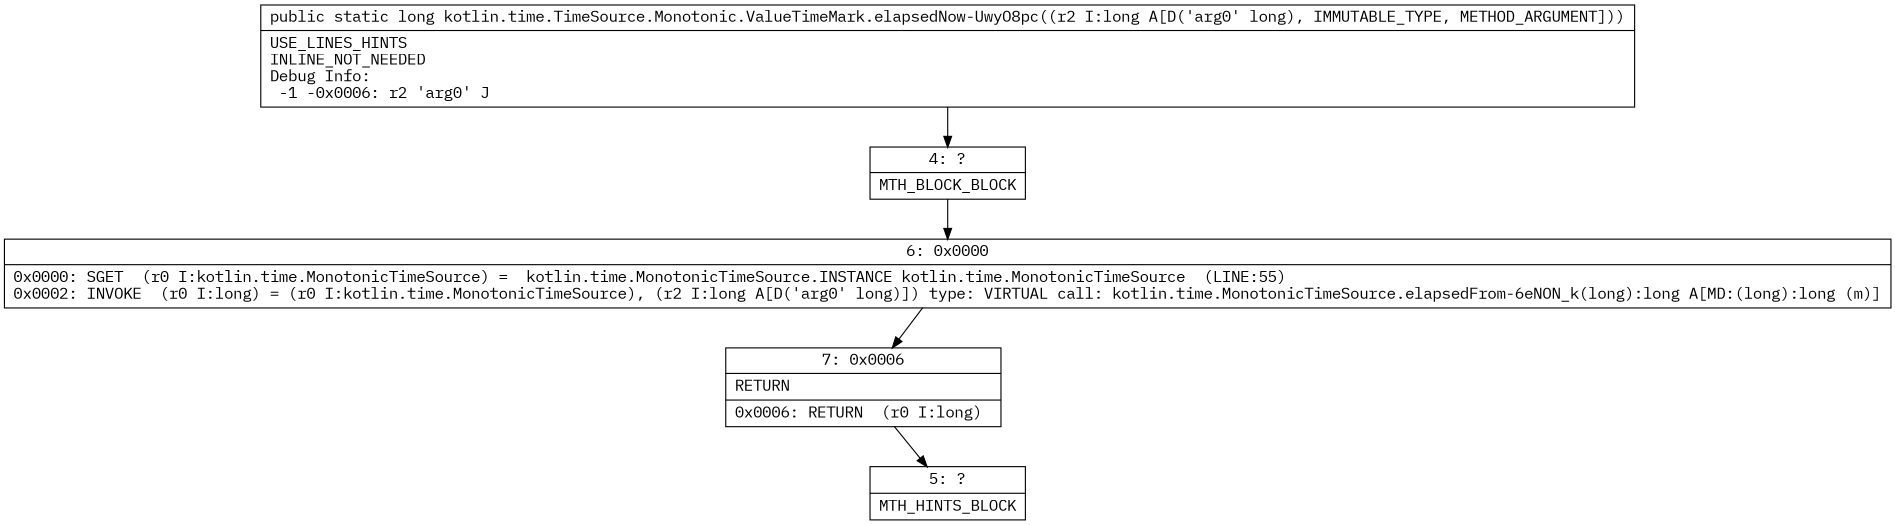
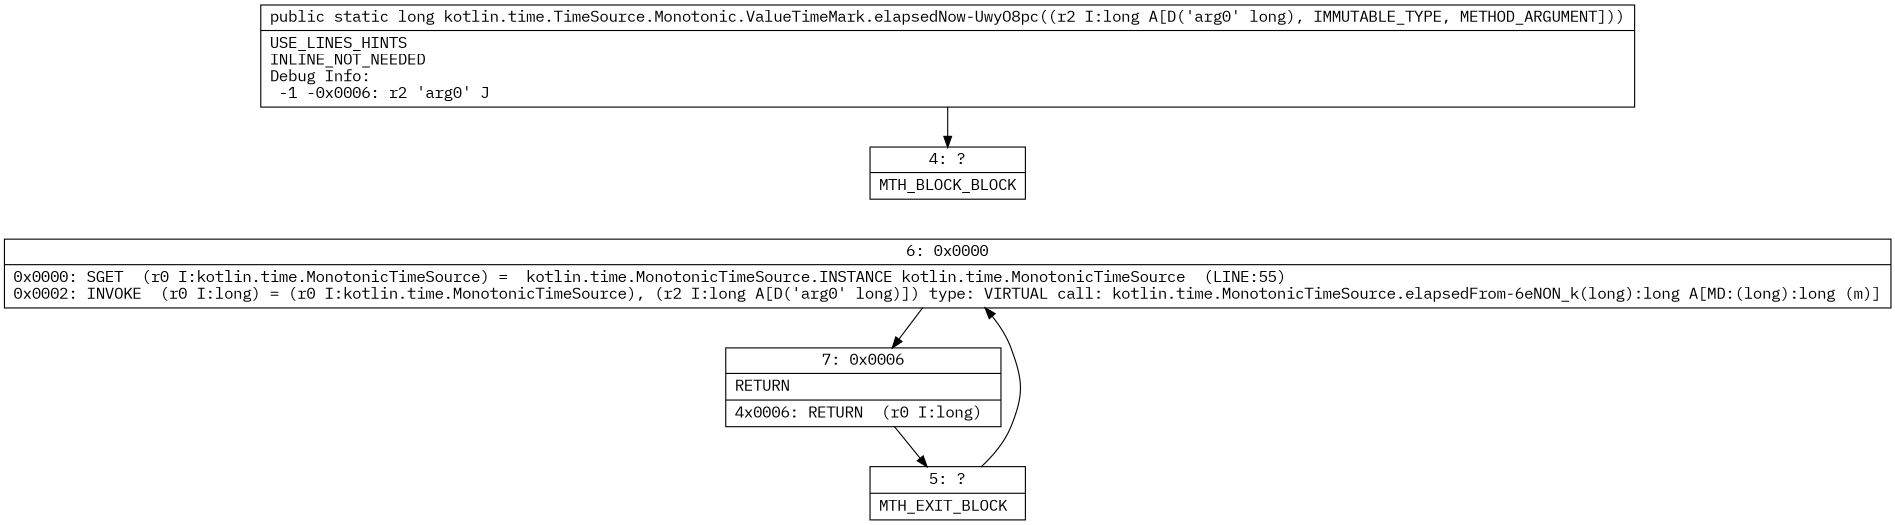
edge "4: ?" -> "6: 0x0000": now "5: ?" -> "6: 0x0000"
node "7: 0x0006": text "0x0006: RETURN  (r0 I:long)" -> "4x0006: RETURN  (r0 I:long)"
node "5: ?": text "MTH_HINTS_BLOCK" -> "MTH_EXIT_BLOCK"
